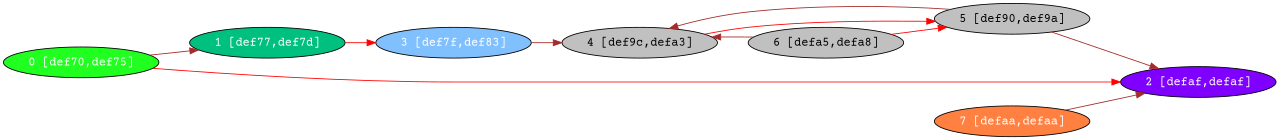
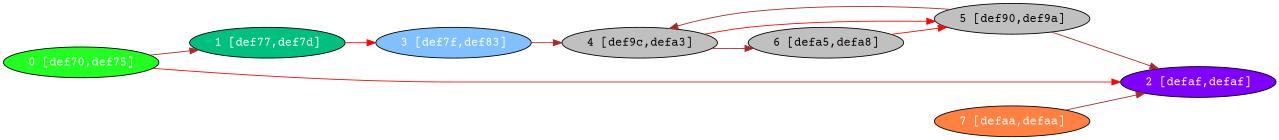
edge "6 [defa5,defa8]" -> "4 [def9c,defa3]": reversed
